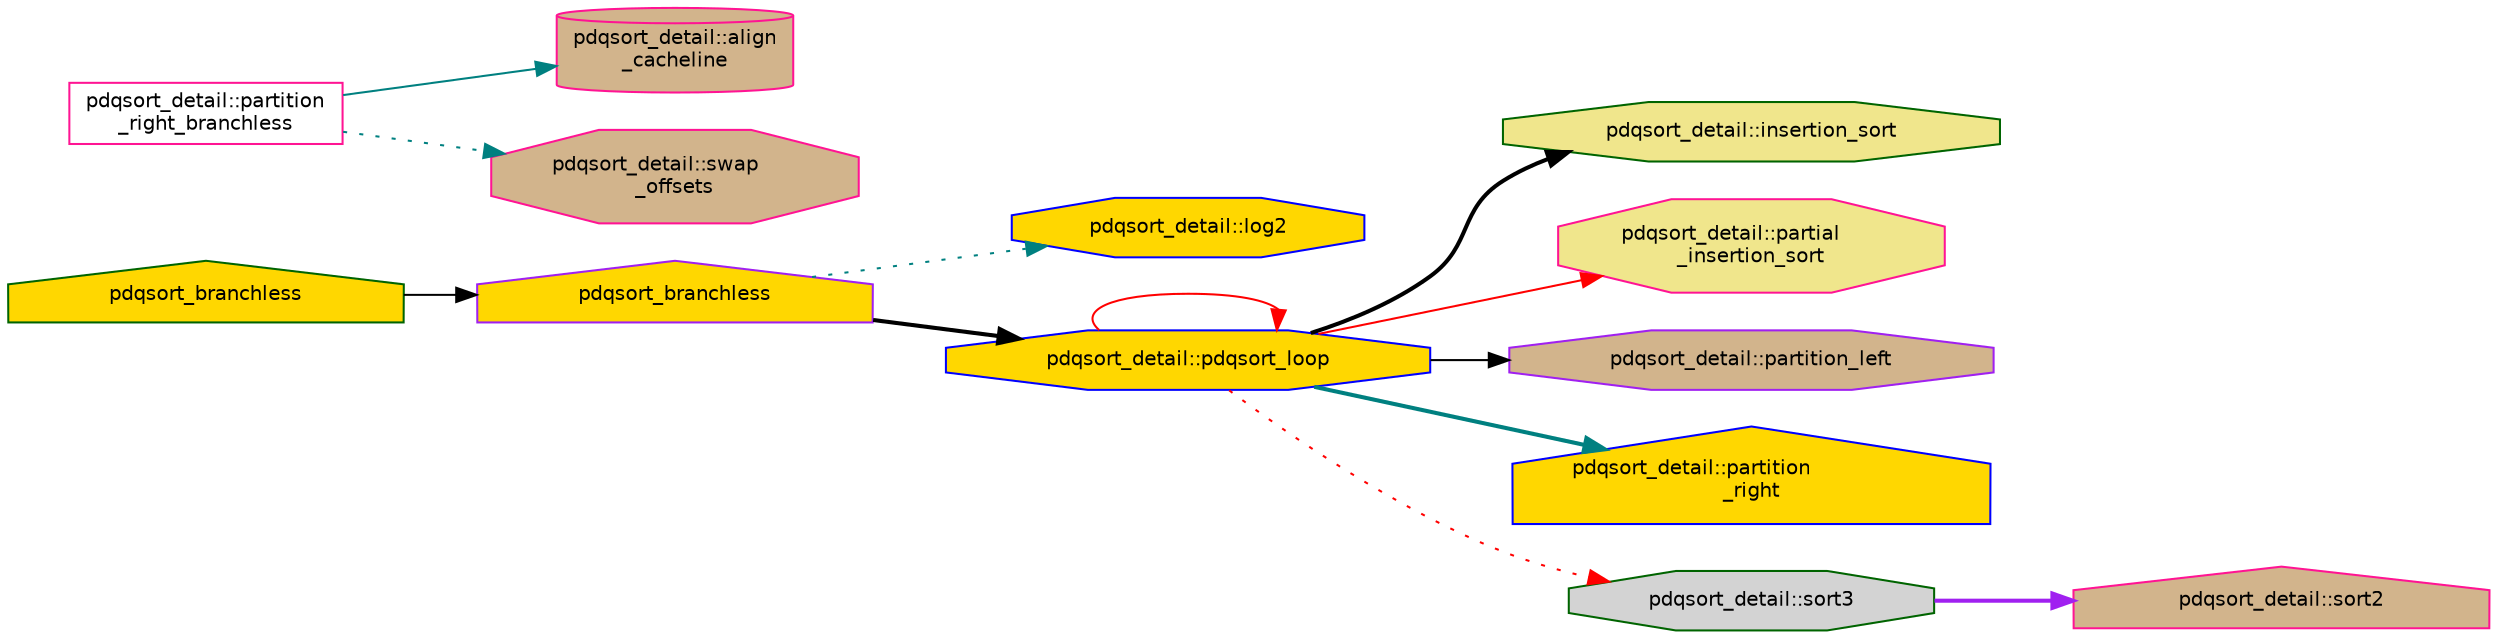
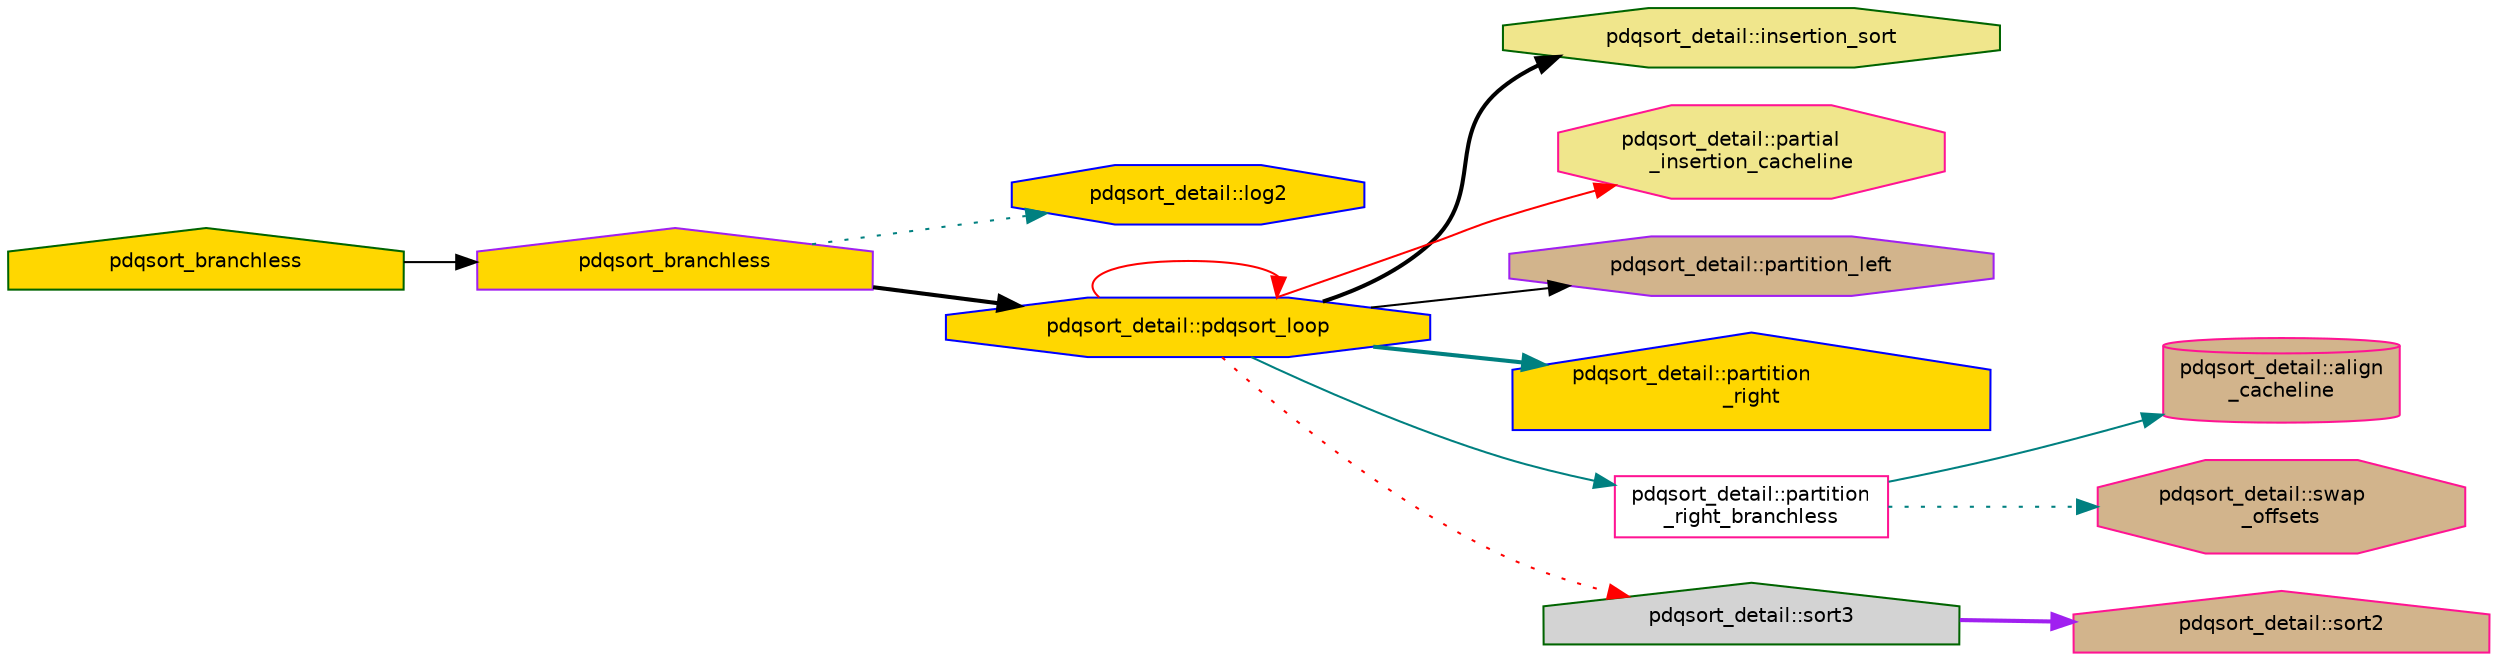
node "pdqsort_detail::partial _insertion_sort": label "pdqsort_detail::partial _insertion_sort" -> "pdqsort_detail::partial _insertion_cacheline"
edge "pdqsort_detail::pdqsort_loop" -> "pdqsort_detail::partition _right_branchless": added
node "pdqsort_detail::sort3": shape octagon -> house
